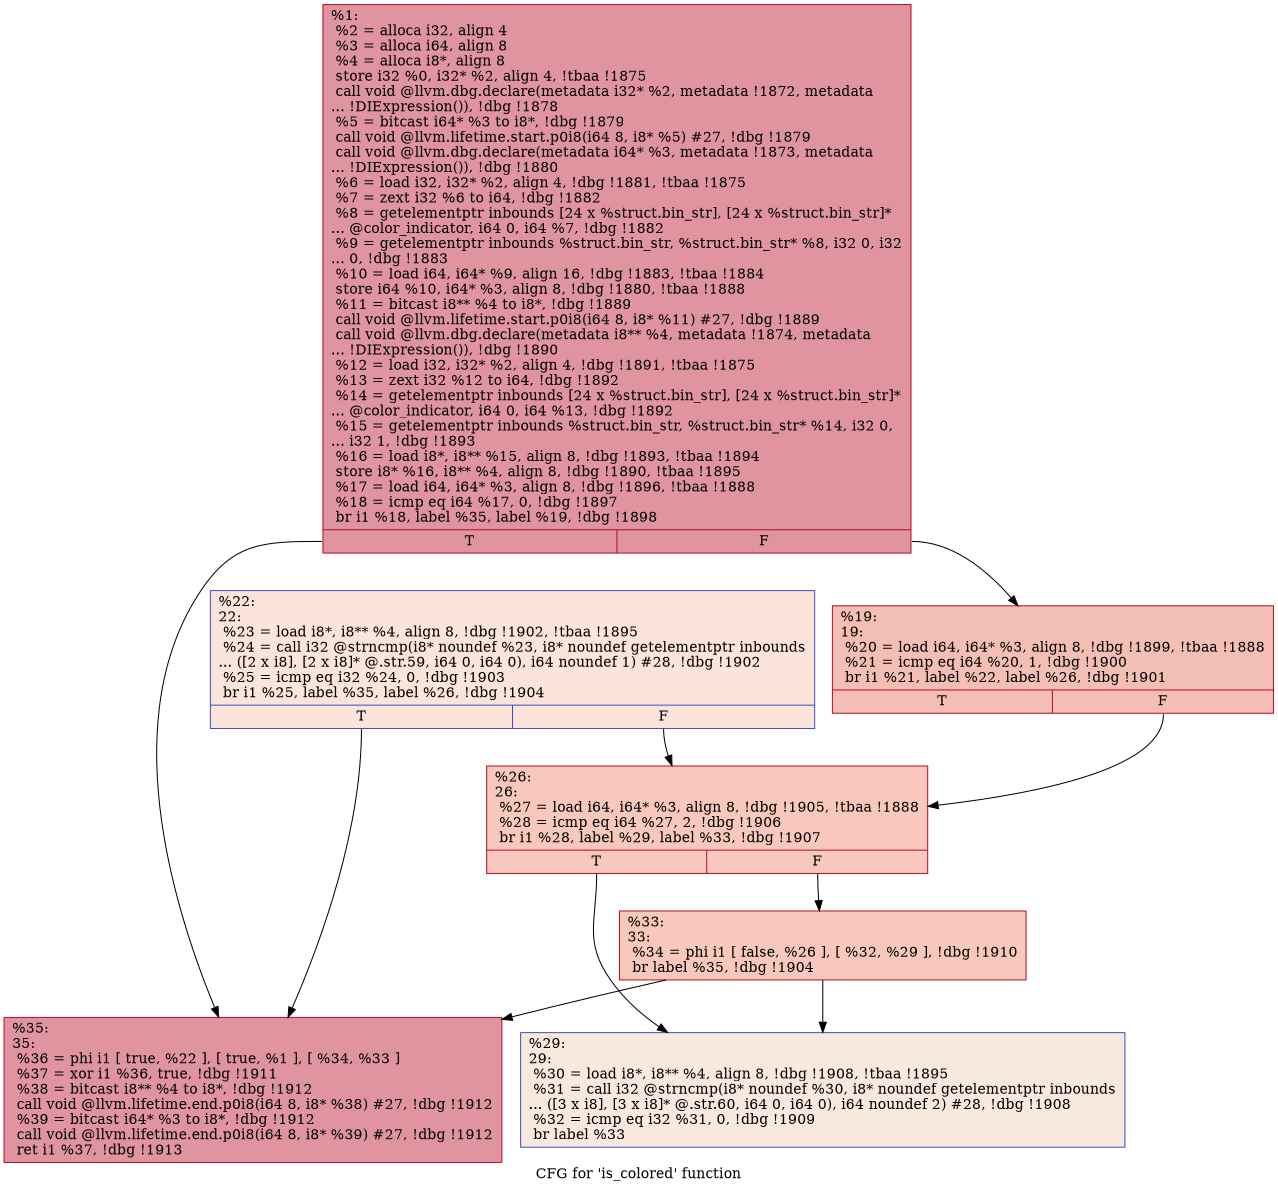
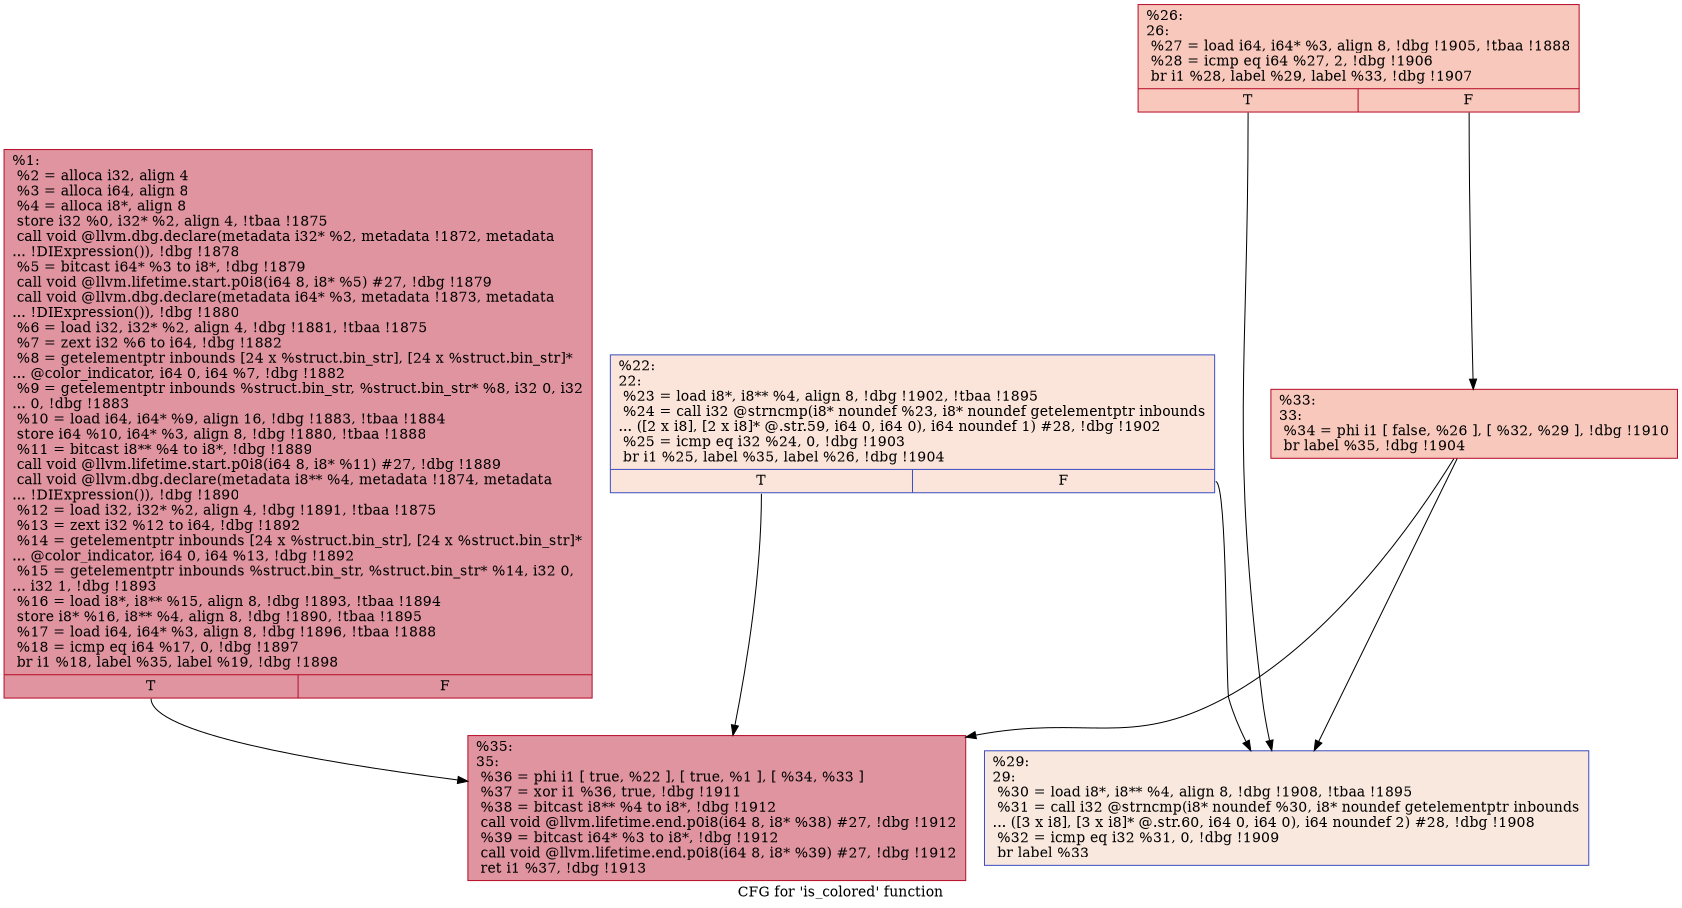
node "%19:": removed
edge "%22:" -> "%26:": now "%22:" -> "%29:"
